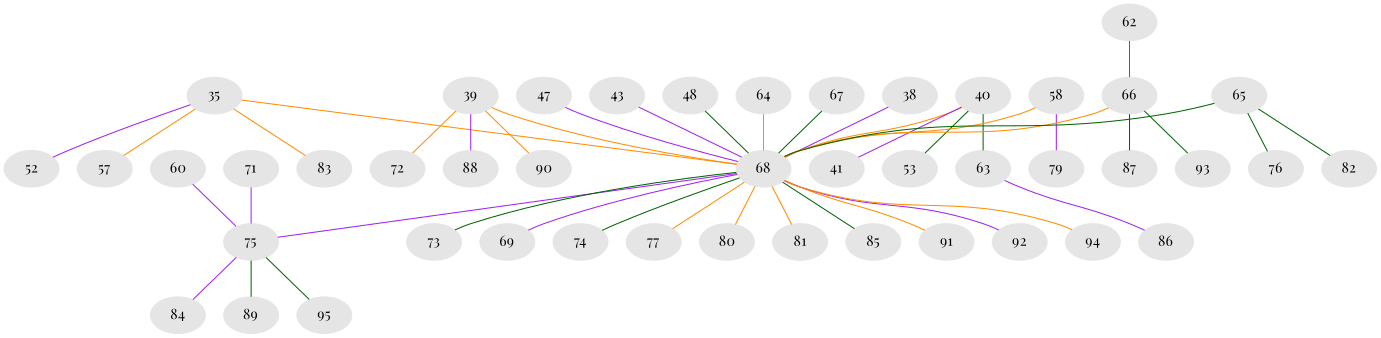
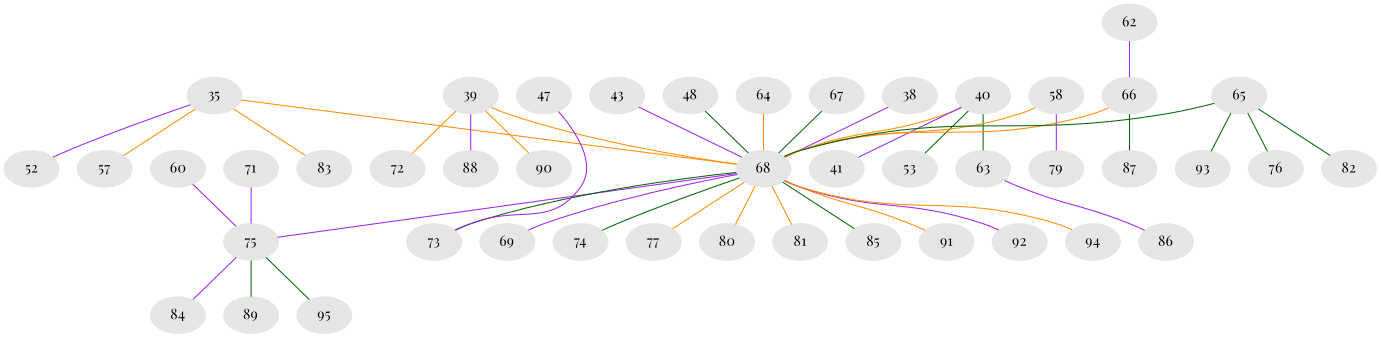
edge "66" -- "93": now "65" -- "93"
edge "47" -- "68": now "47" -- "73"
